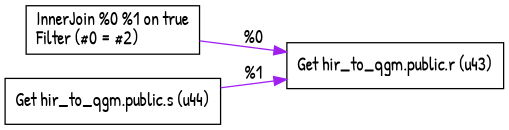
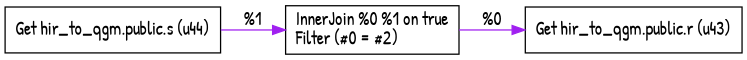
edge "Get hir_to_qgm.public.s (u44)" -> "Get hir_to_qgm.public.r (u43)": now "Get hir_to_qgm.public.s (u44)" -> "InnerJoin %0 %1 on true Filter (#0 = #2)"
